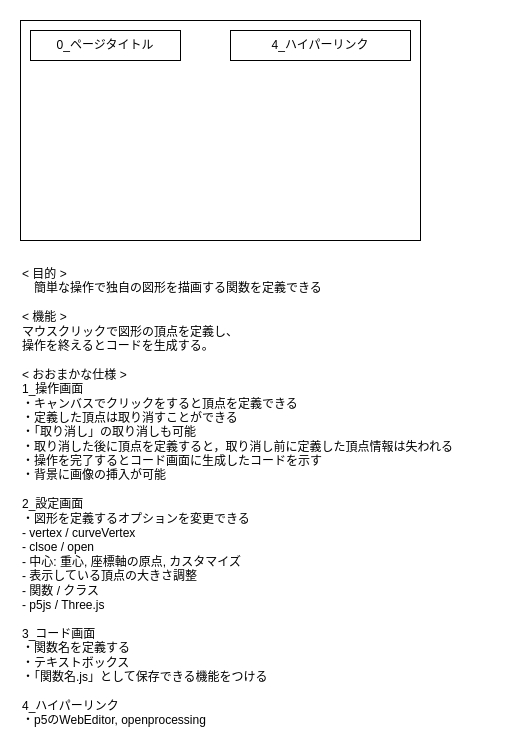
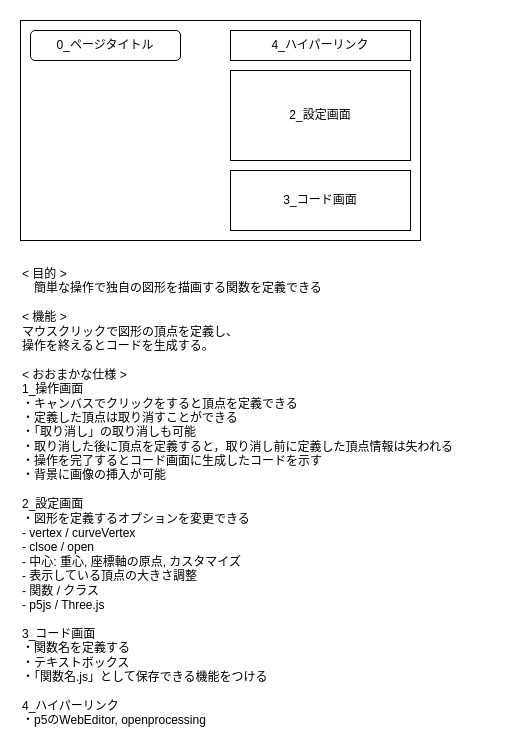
node "0_ページタイトル": shape rectangle -> rounded rectangle
node "2_設定画面": added
node "3_コード画面": added
